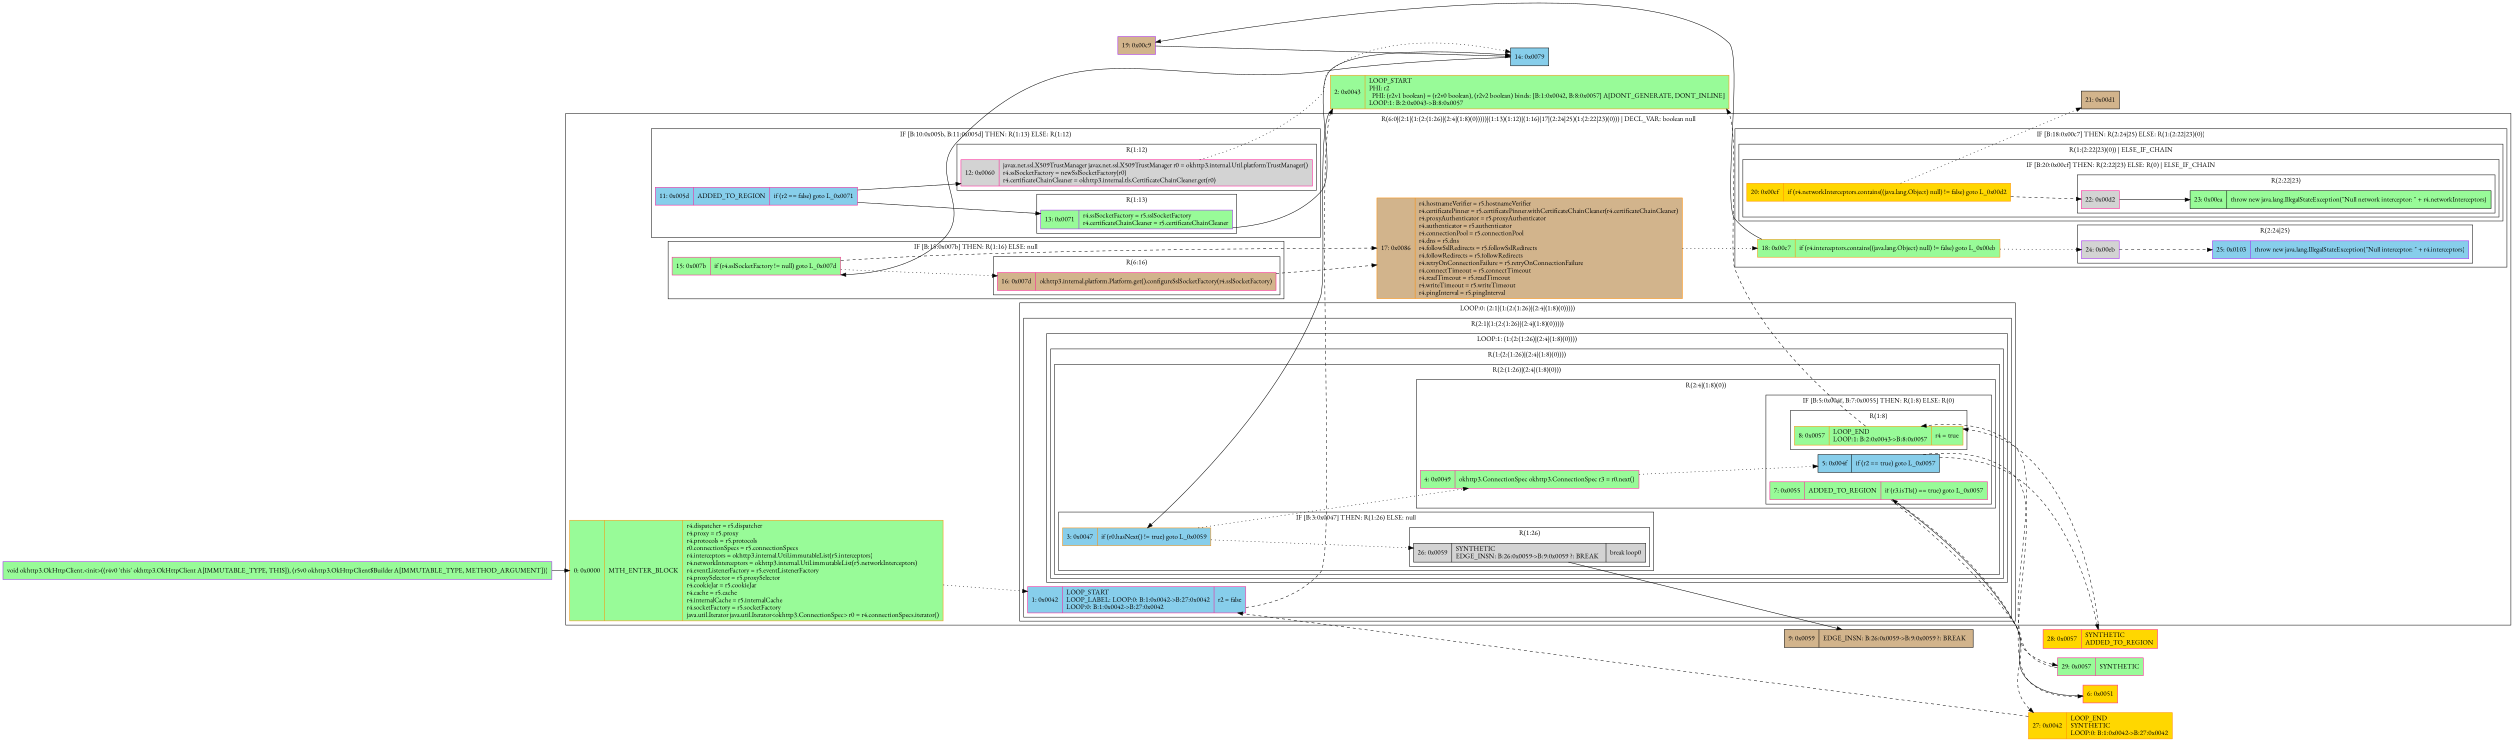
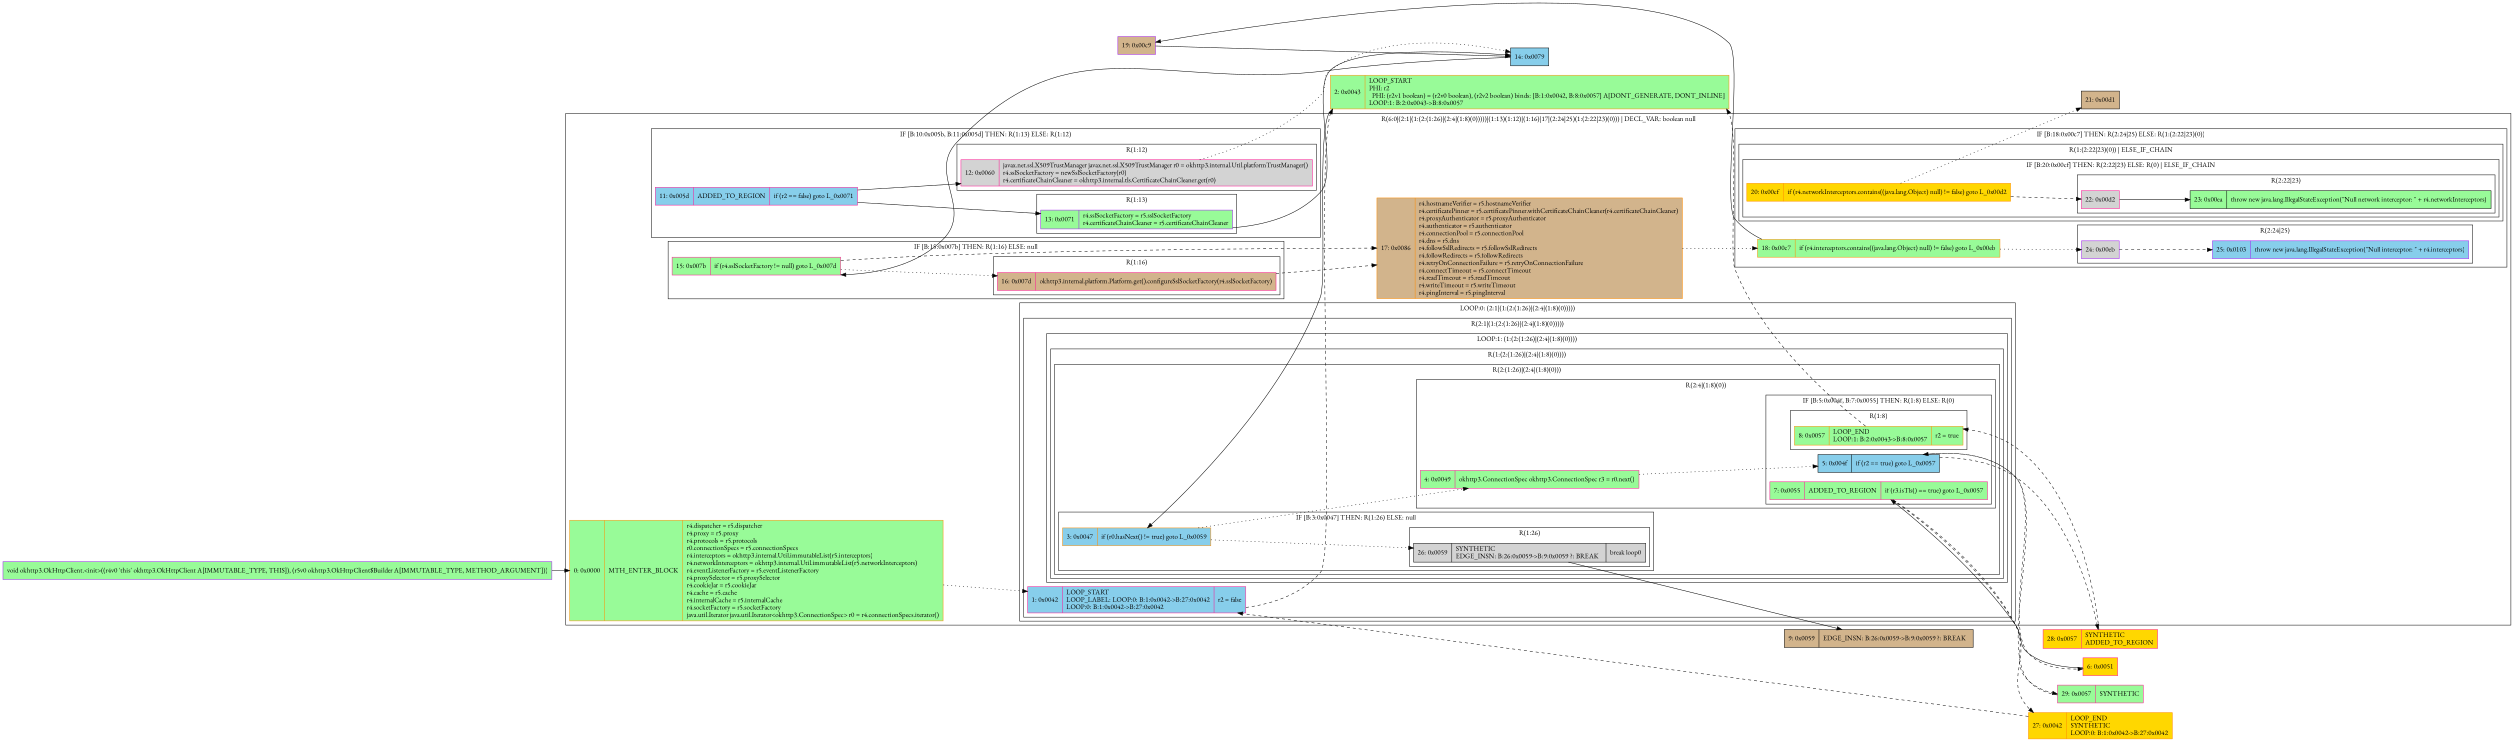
cluster "R(6:16)": label "R(6:16)" -> "R(1:16)"
node "8: 0x0057": text "r4 = true" -> "r2 = true"
edge "29: 0x0057" -> "8: 0x0057": now "29: 0x0057" -> "5: 0x004f"
